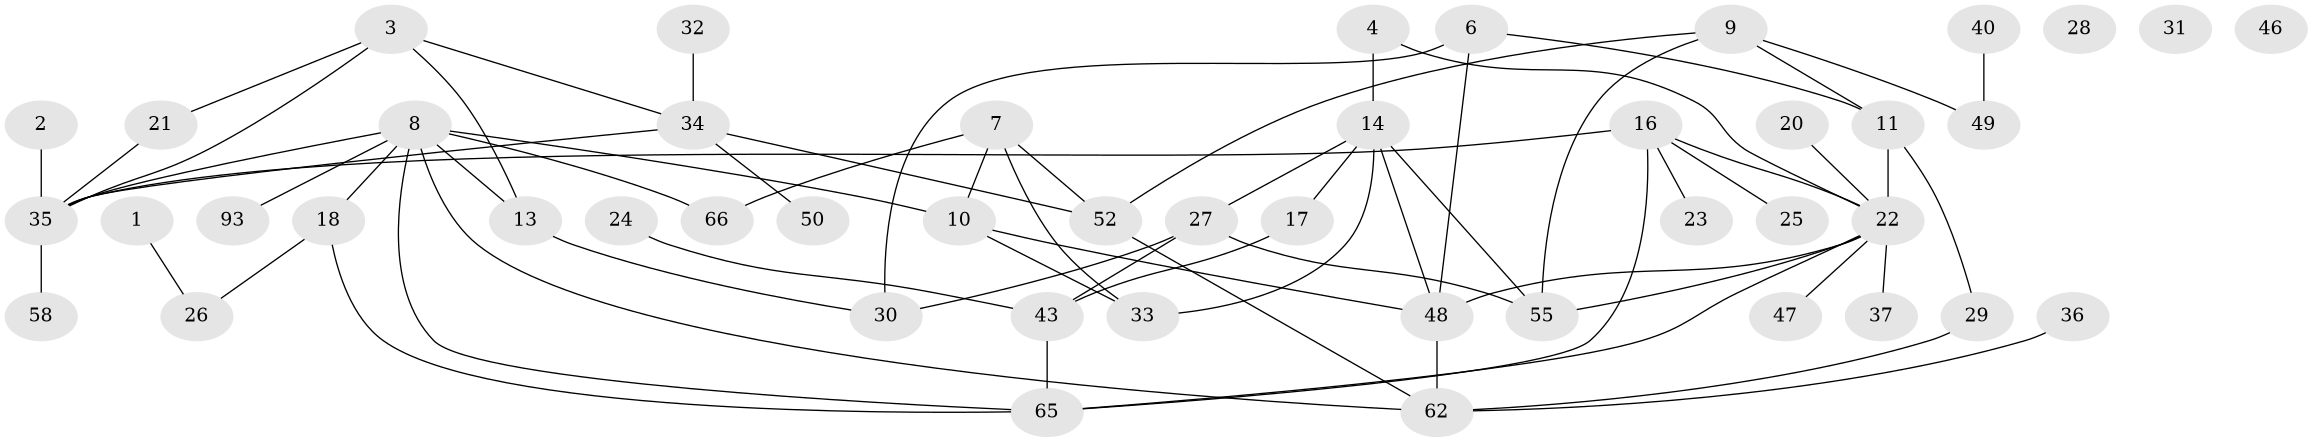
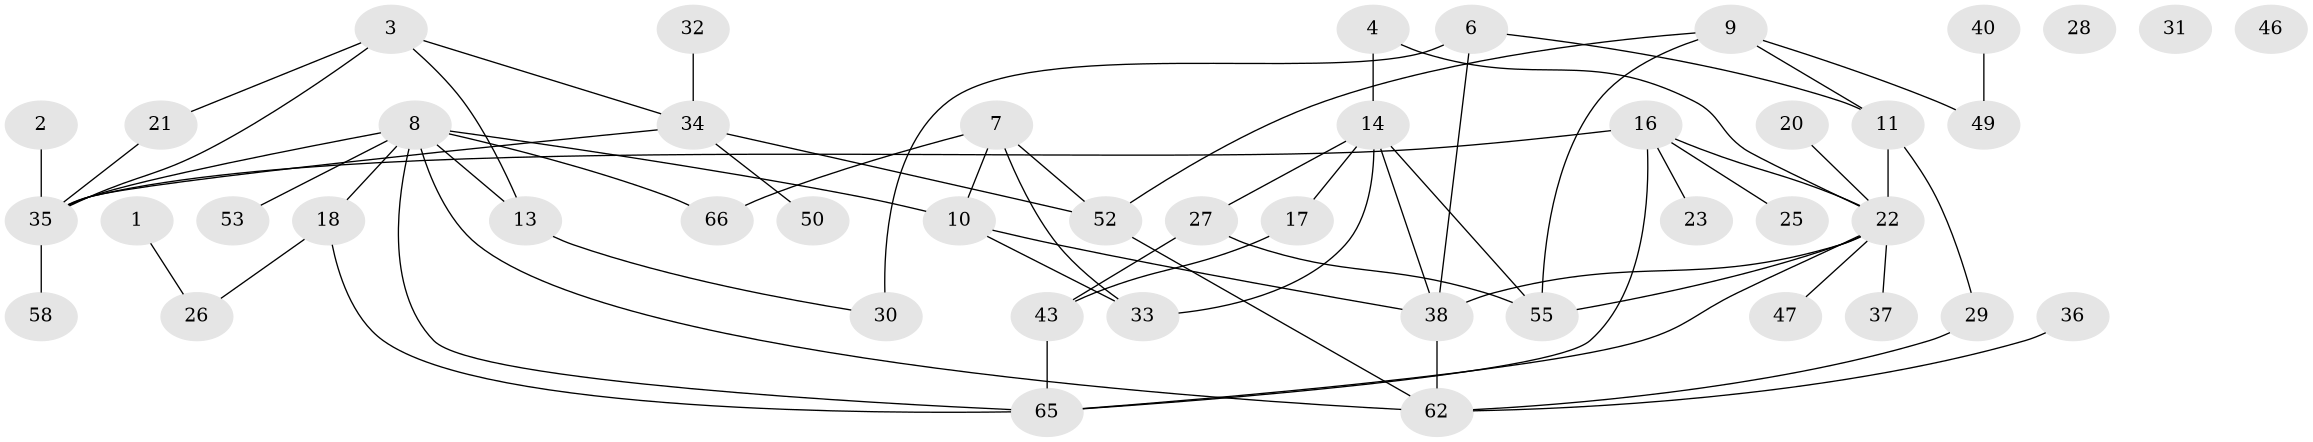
node "93": label "93" -> "53"
node "24": removed
edge "27" -- "30": removed
node "48": label "48" -> "38"
